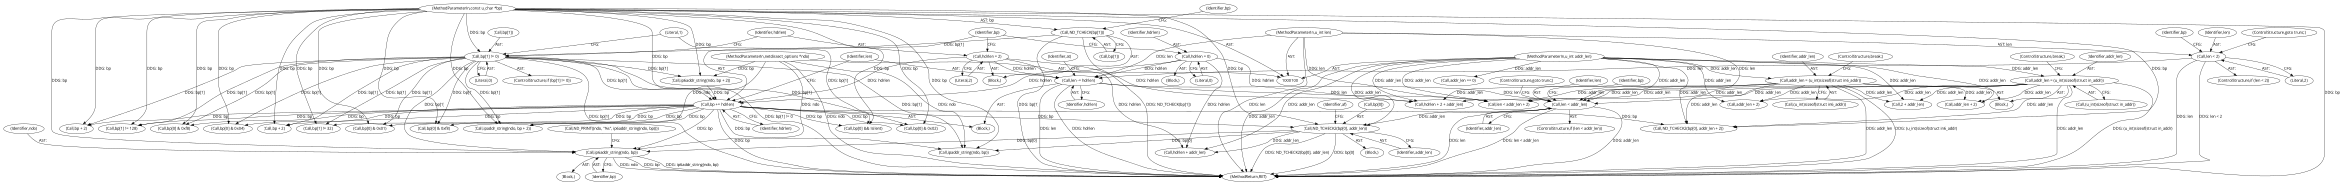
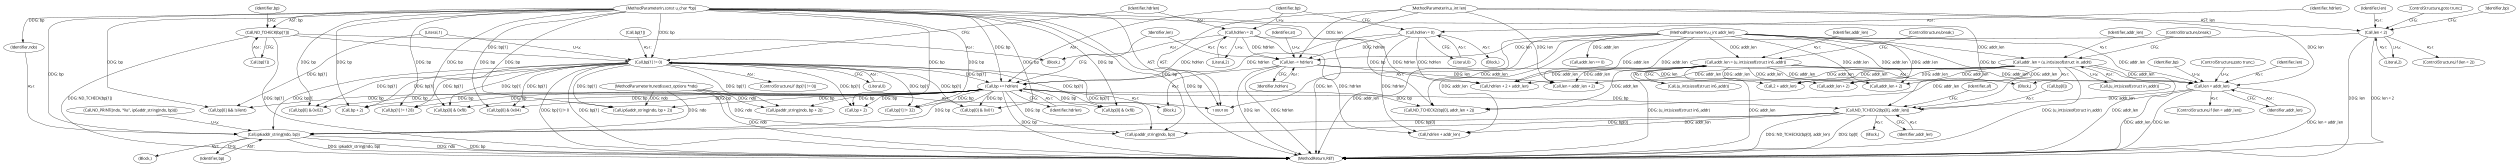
edge "(MethodParameterIn,netdissect_options *ndo)" -> "(Call,ip6addr_string(ndo, bp + 2))": label "DDG: bp" -> "DDG: ndo"
edge "(MethodParameterIn,const u_char *bp)" -> "(Call,ipaddr_string(ndo, bp + 2))": now "(MethodParameterIn,const u_char *bp)" -> "(Identifier,ndo)"
edge "(Call,ip6addr_string(ndo, bp + 2))" -> "(Call,bp += hdrlen)": reversed
